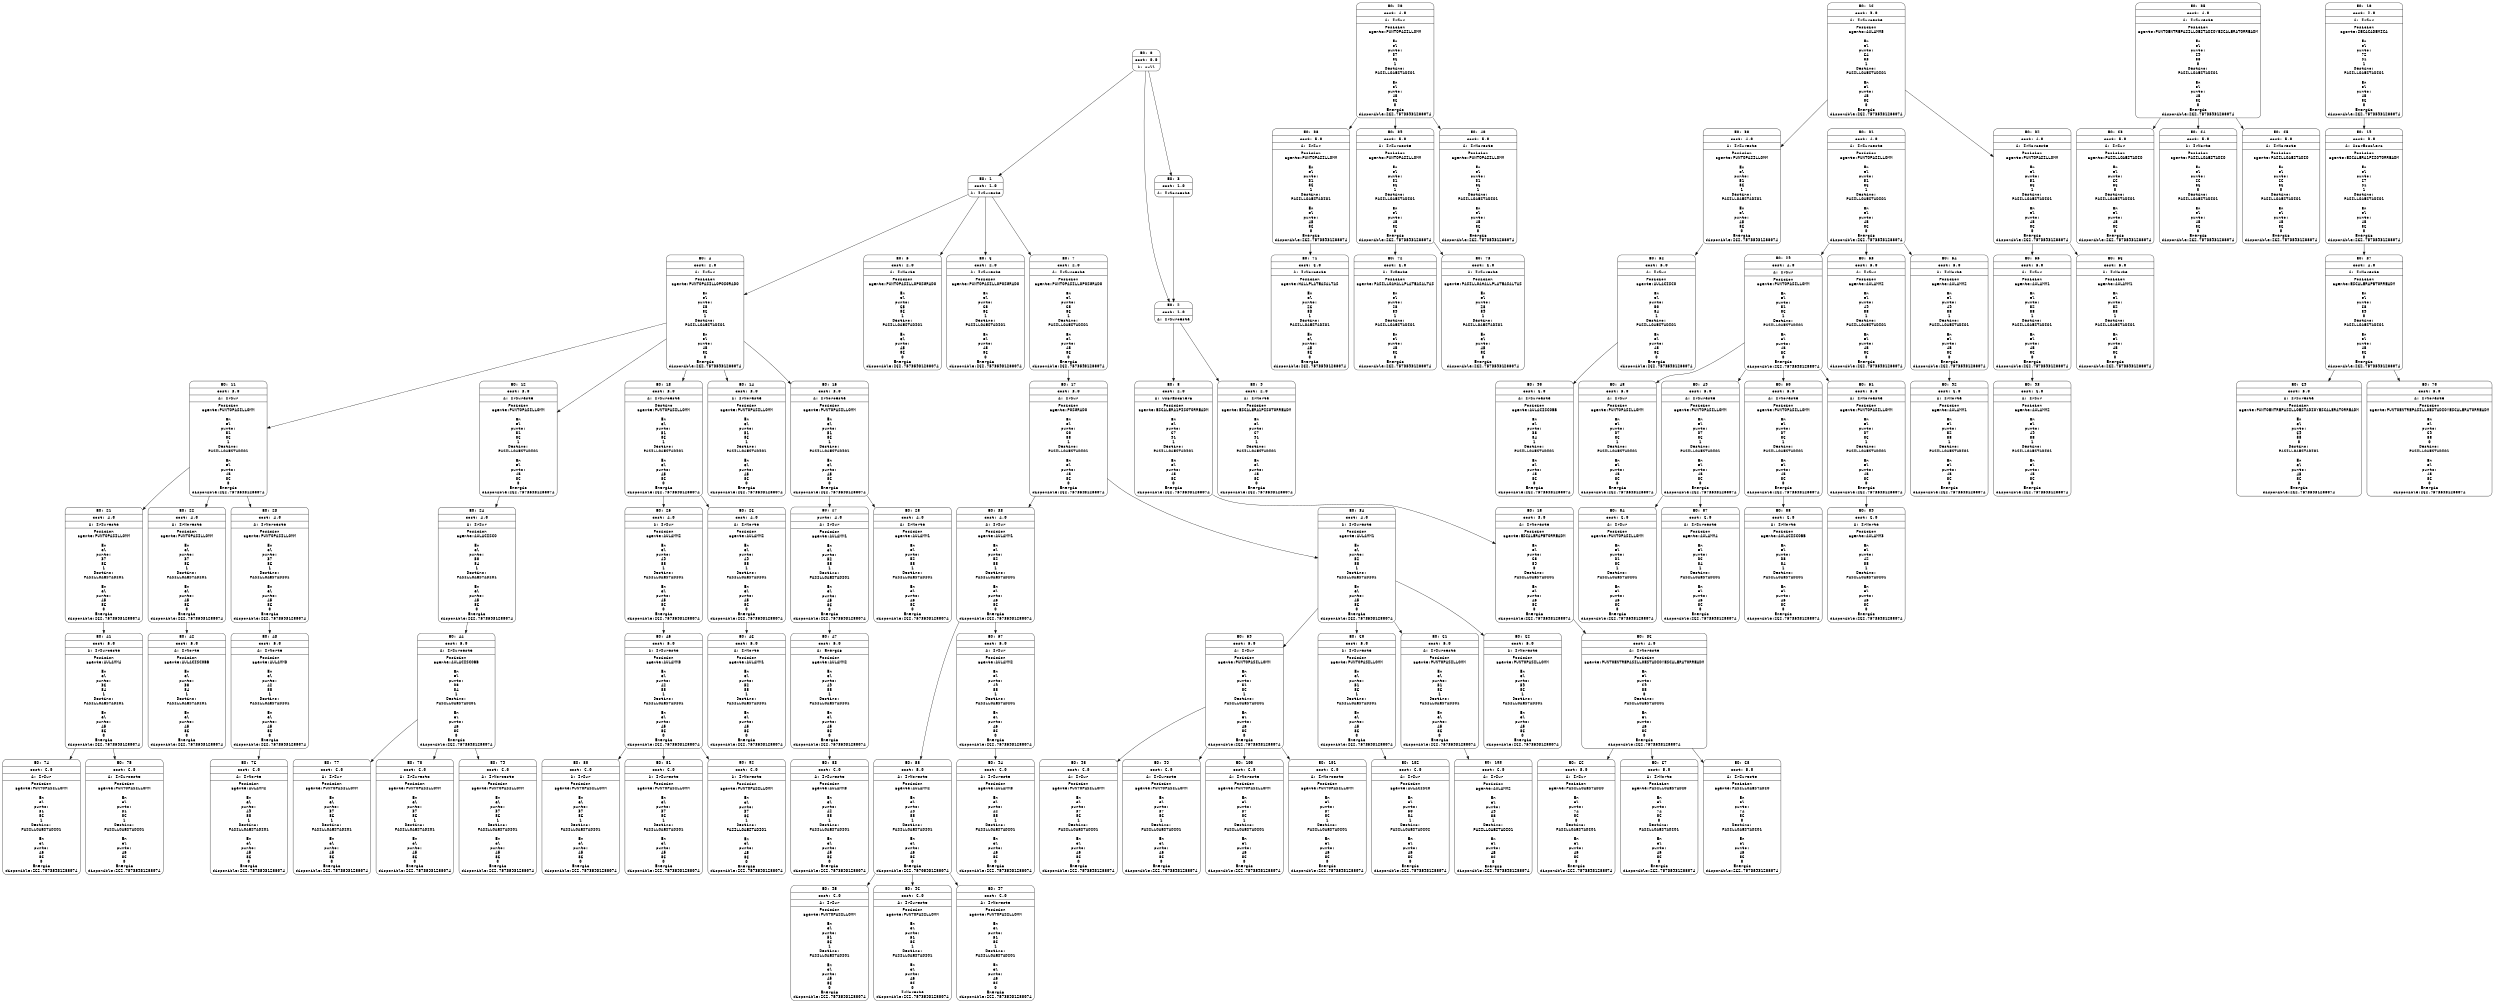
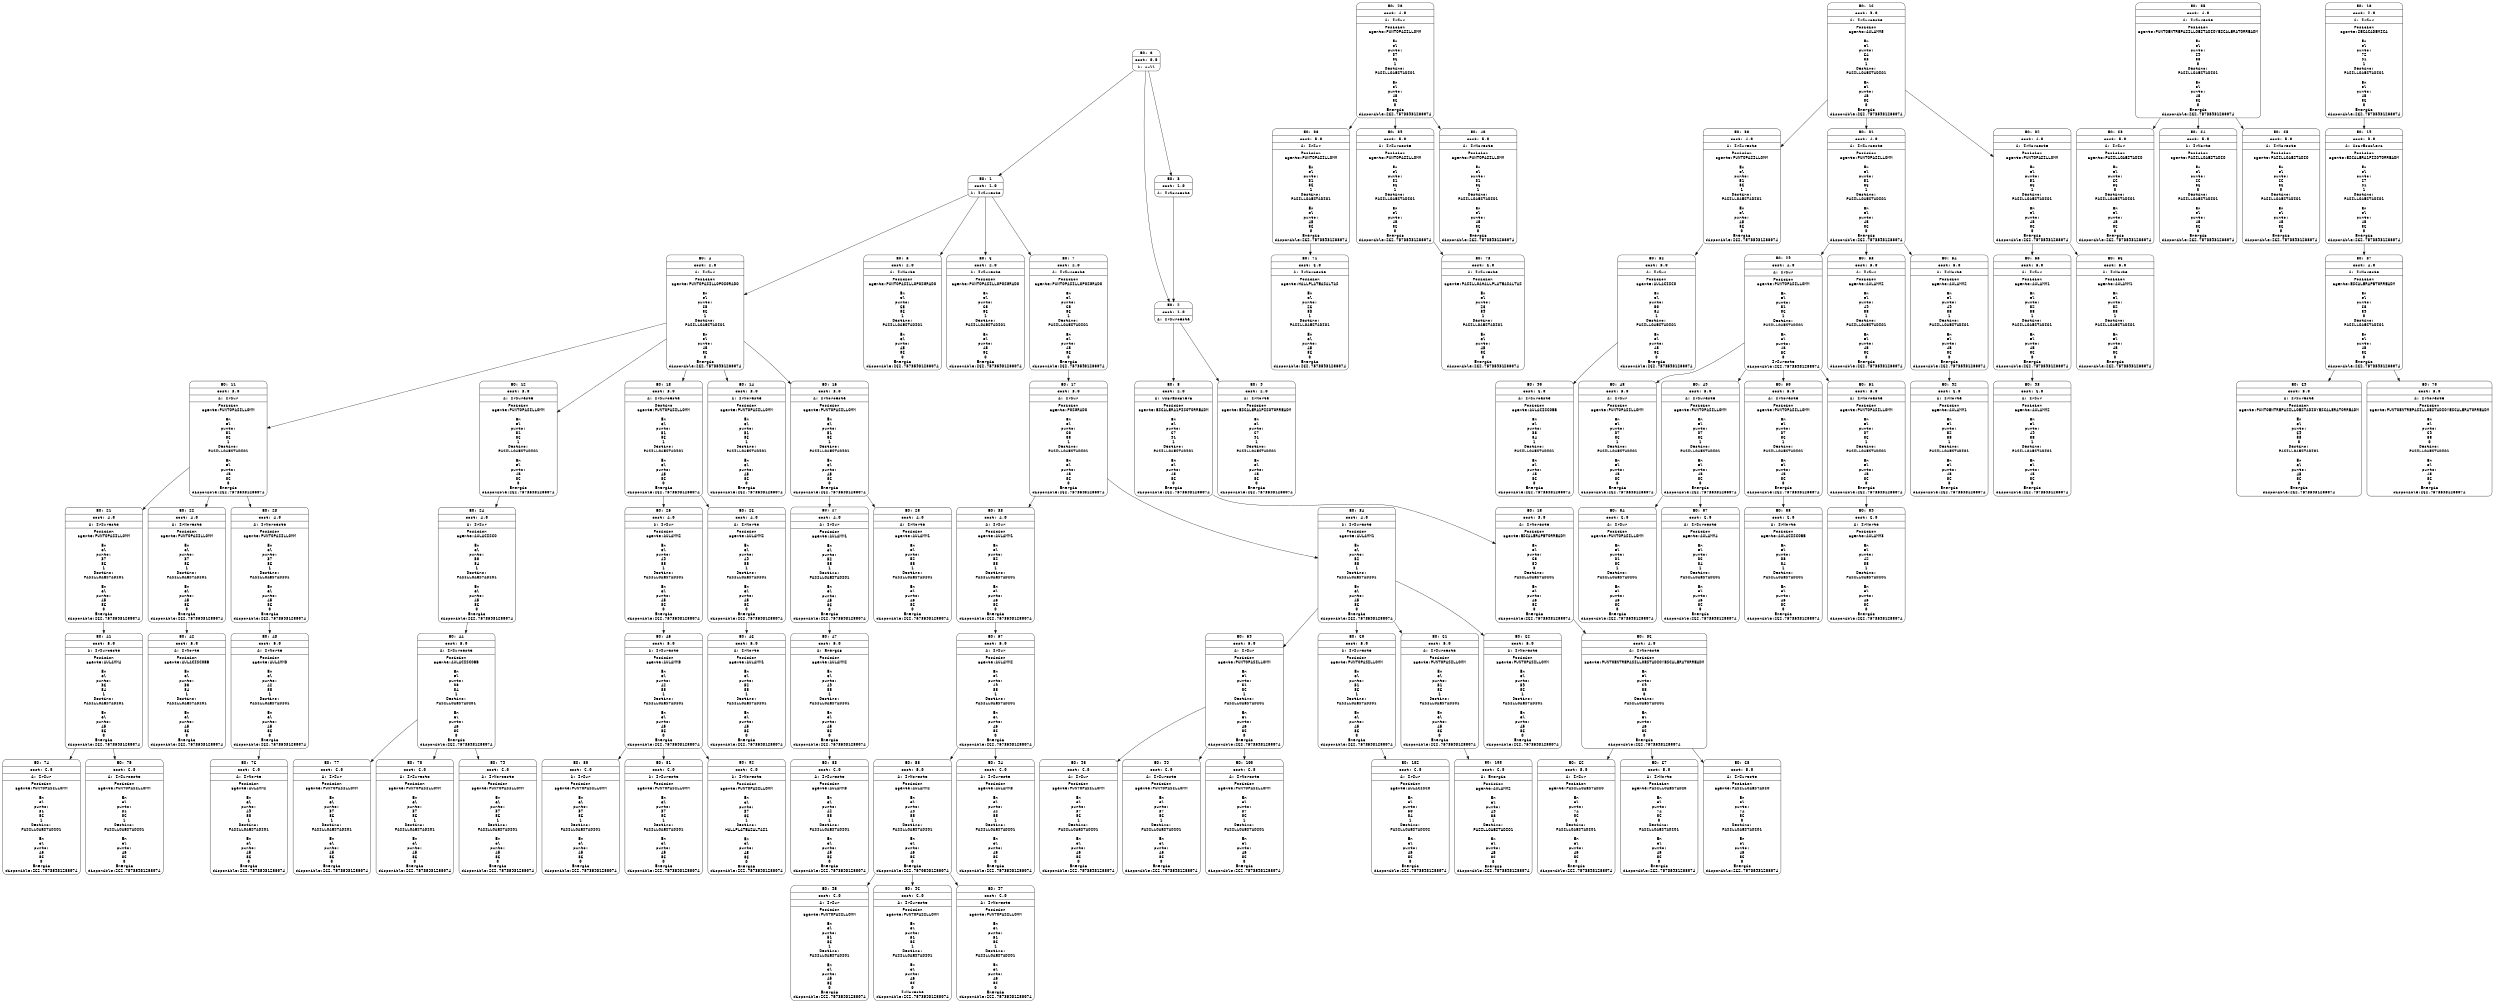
edge "EO: 16" -> "EO: 31": added
node "EO: 72": removed
node "EO: 29": text "Energia" -> "IrSureste"
node "EO: 27": text "punto: 4.0" -> "cost: 4.0"
edge "EO: 33" -> "EO: 58": now "EO: 57" -> "EO: 58"
node "EO: 103": text "A: IrSur" -> "A: Energia"
node "EO: 101": removed
node "EO: 82": text "PASILLOAESTADIO1" -> "HALLPLATEASALTAS1"
